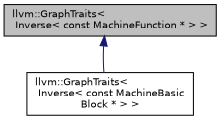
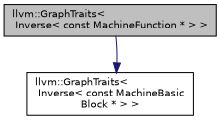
edge "llvm::GraphTraits< Inverse< const MachineBasic Block * > >" -> "llvm::GraphTraits< Inverse< const MachineFunction * > >": reversed
